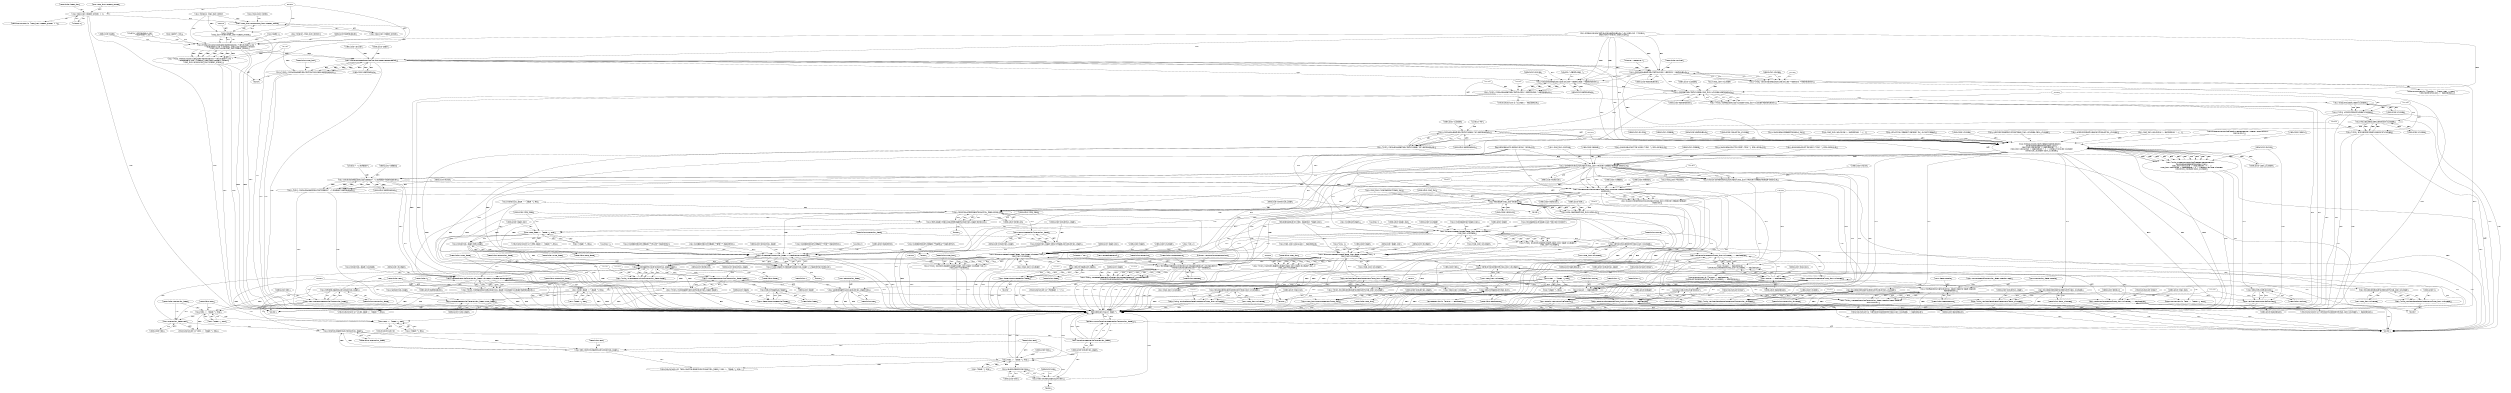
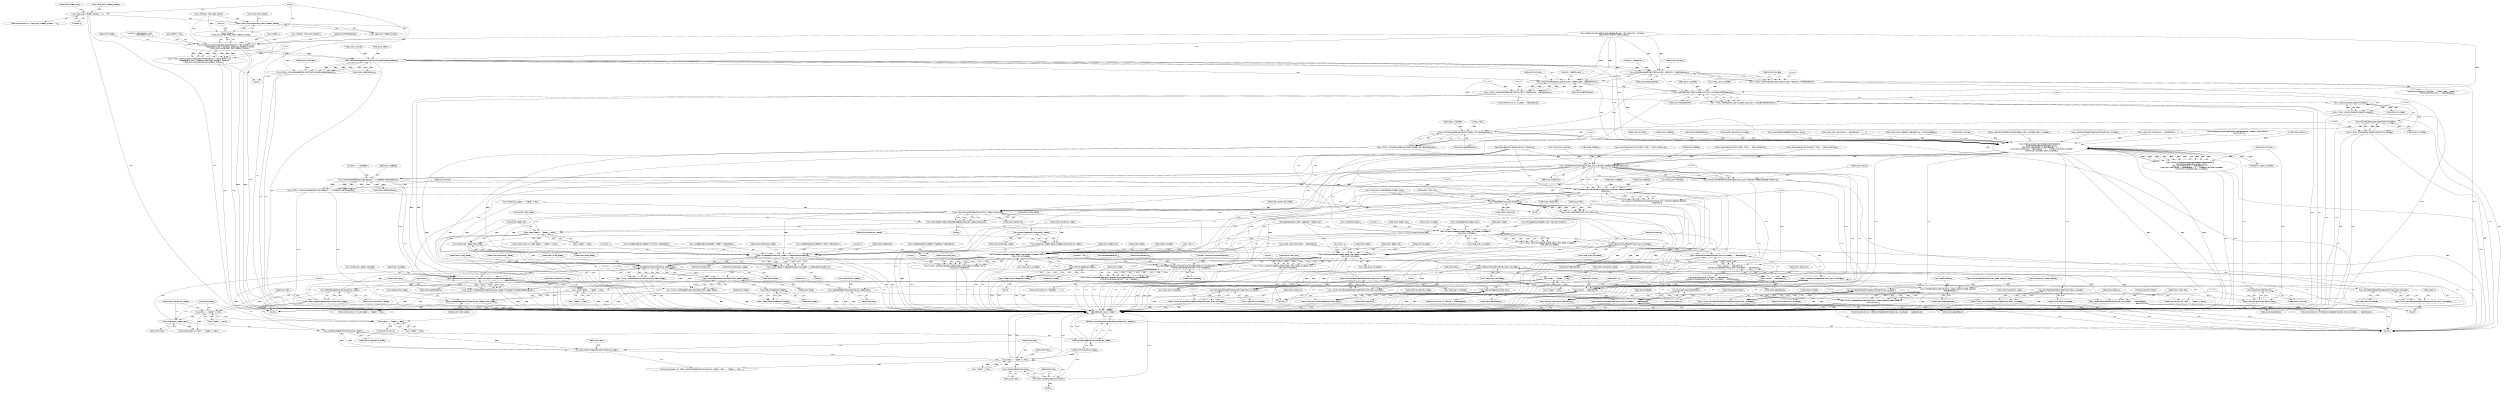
edge "(Call,(void) AcquireUniqueFilename(filename))" -> "(Call,RelinquishUniqueFileResource(filename))": now "(Call,(void) AcquireUniqueFilename(filename))" -> "(Call,AcquireUniqueFilename(filename))"
edge "(Call,postscript_image == (Image *) NULL)" -> "(Call,CloneImage(postscript_image,1,1,MagickTrue,exception))": now "(Call,read_info->antialias != MagickFalse)" -> "(Call,CloneImage(postscript_image,1,1,MagickTrue,exception))"
node "(Identifier,DelegateError)": removed
node "(GetImageOption,if (status == MagickFalse))": label "(GetImageOption,if (status == MagickFalse))" -> "(ControlStructure,if (status == MagickFalse))"
